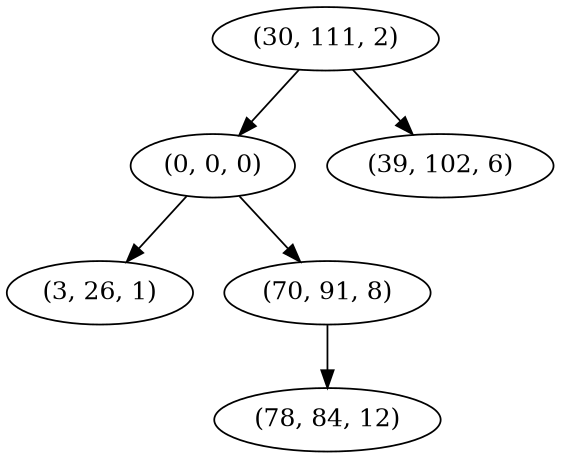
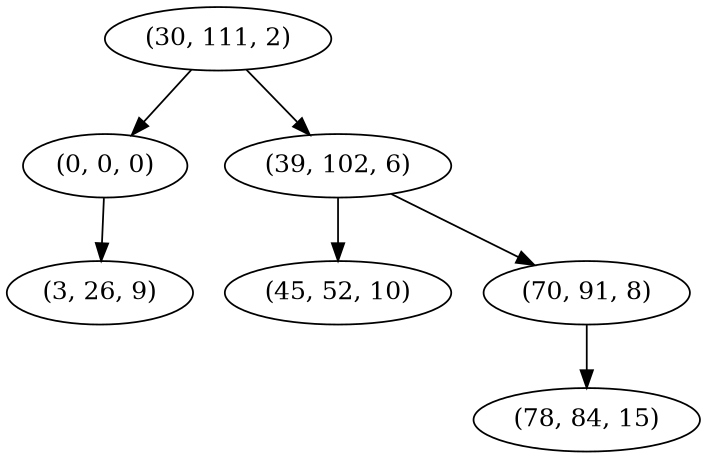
edge "(0, 0, 0)" -> "(70, 91, 8)": now "(39, 102, 6)" -> "(70, 91, 8)"
node "(3, 26, 1)": label "(3, 26, 1)" -> "(3, 26, 9)"
node "(45, 52, 10)": added
node "(78, 84, 12)": label "(78, 84, 12)" -> "(78, 84, 15)"
